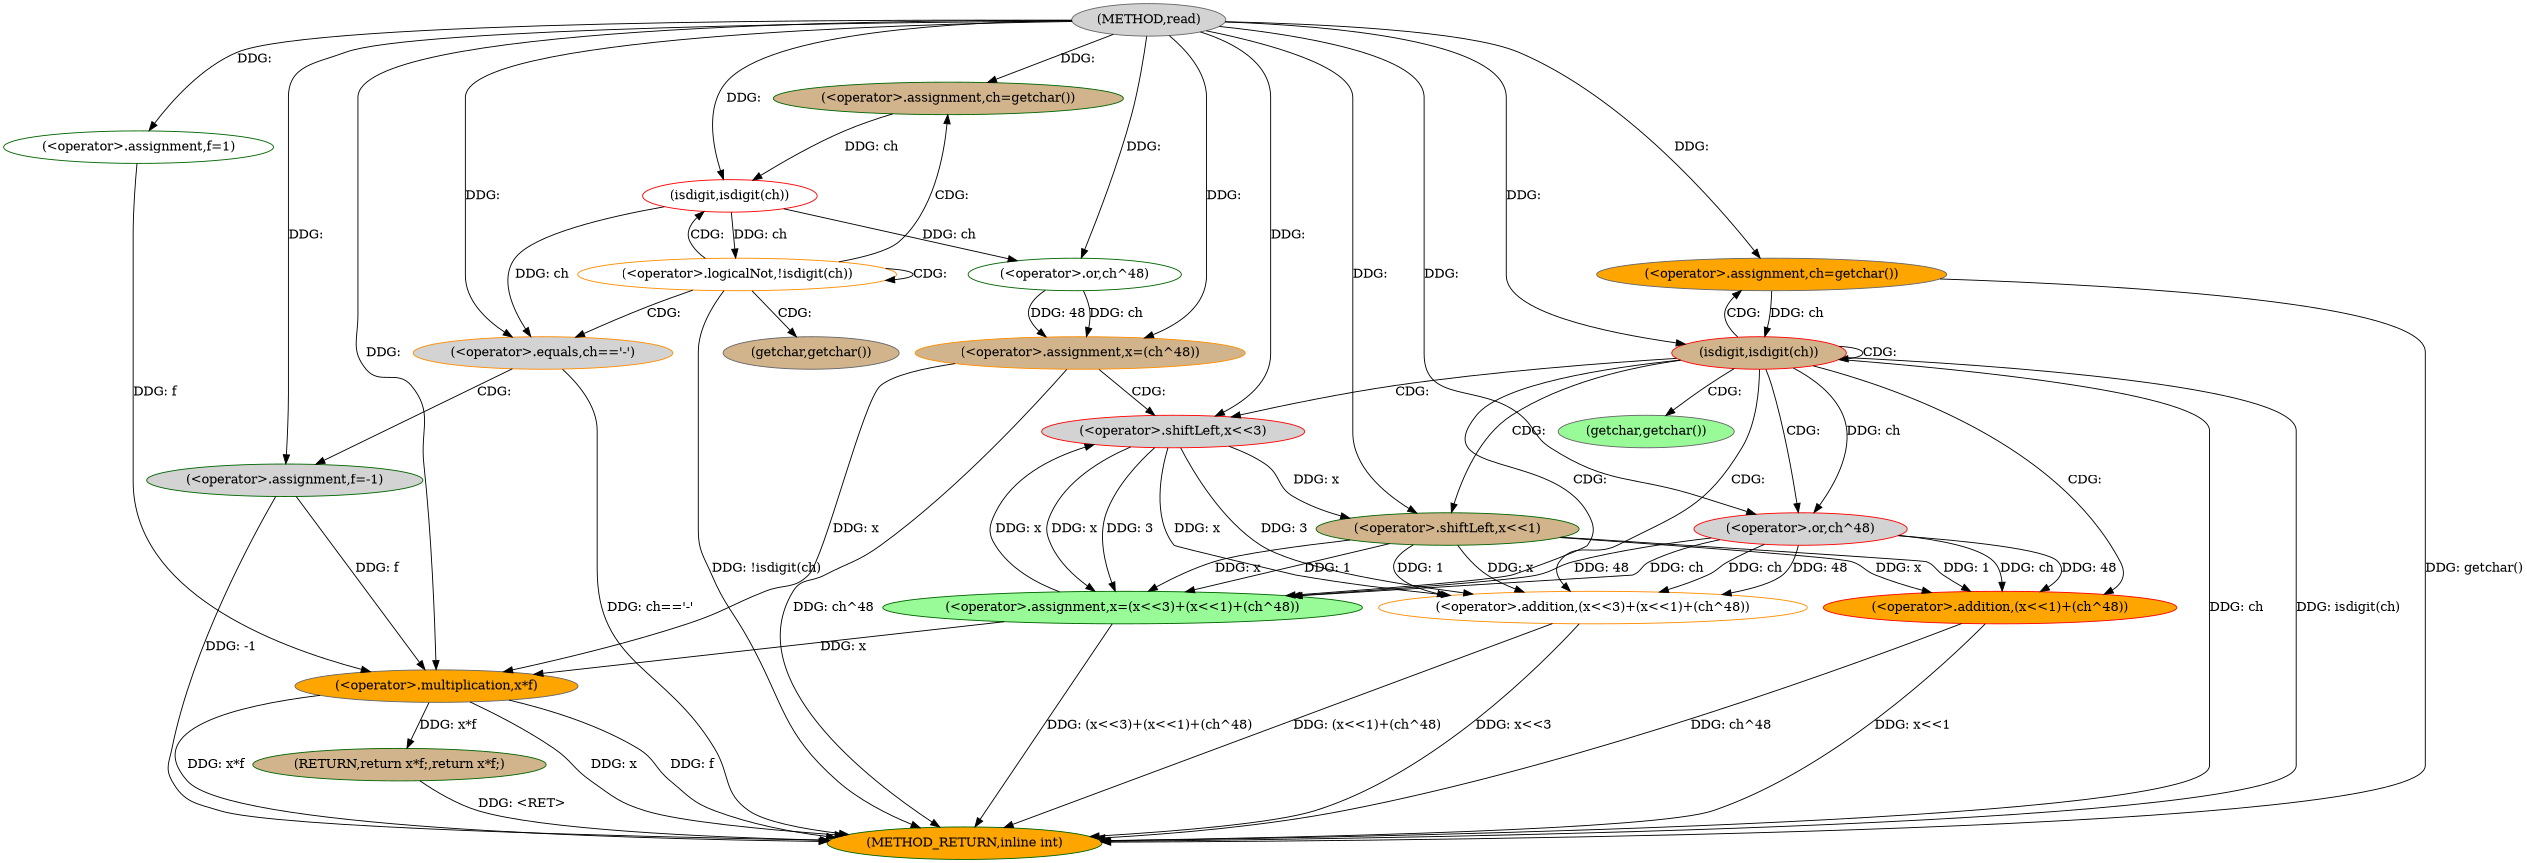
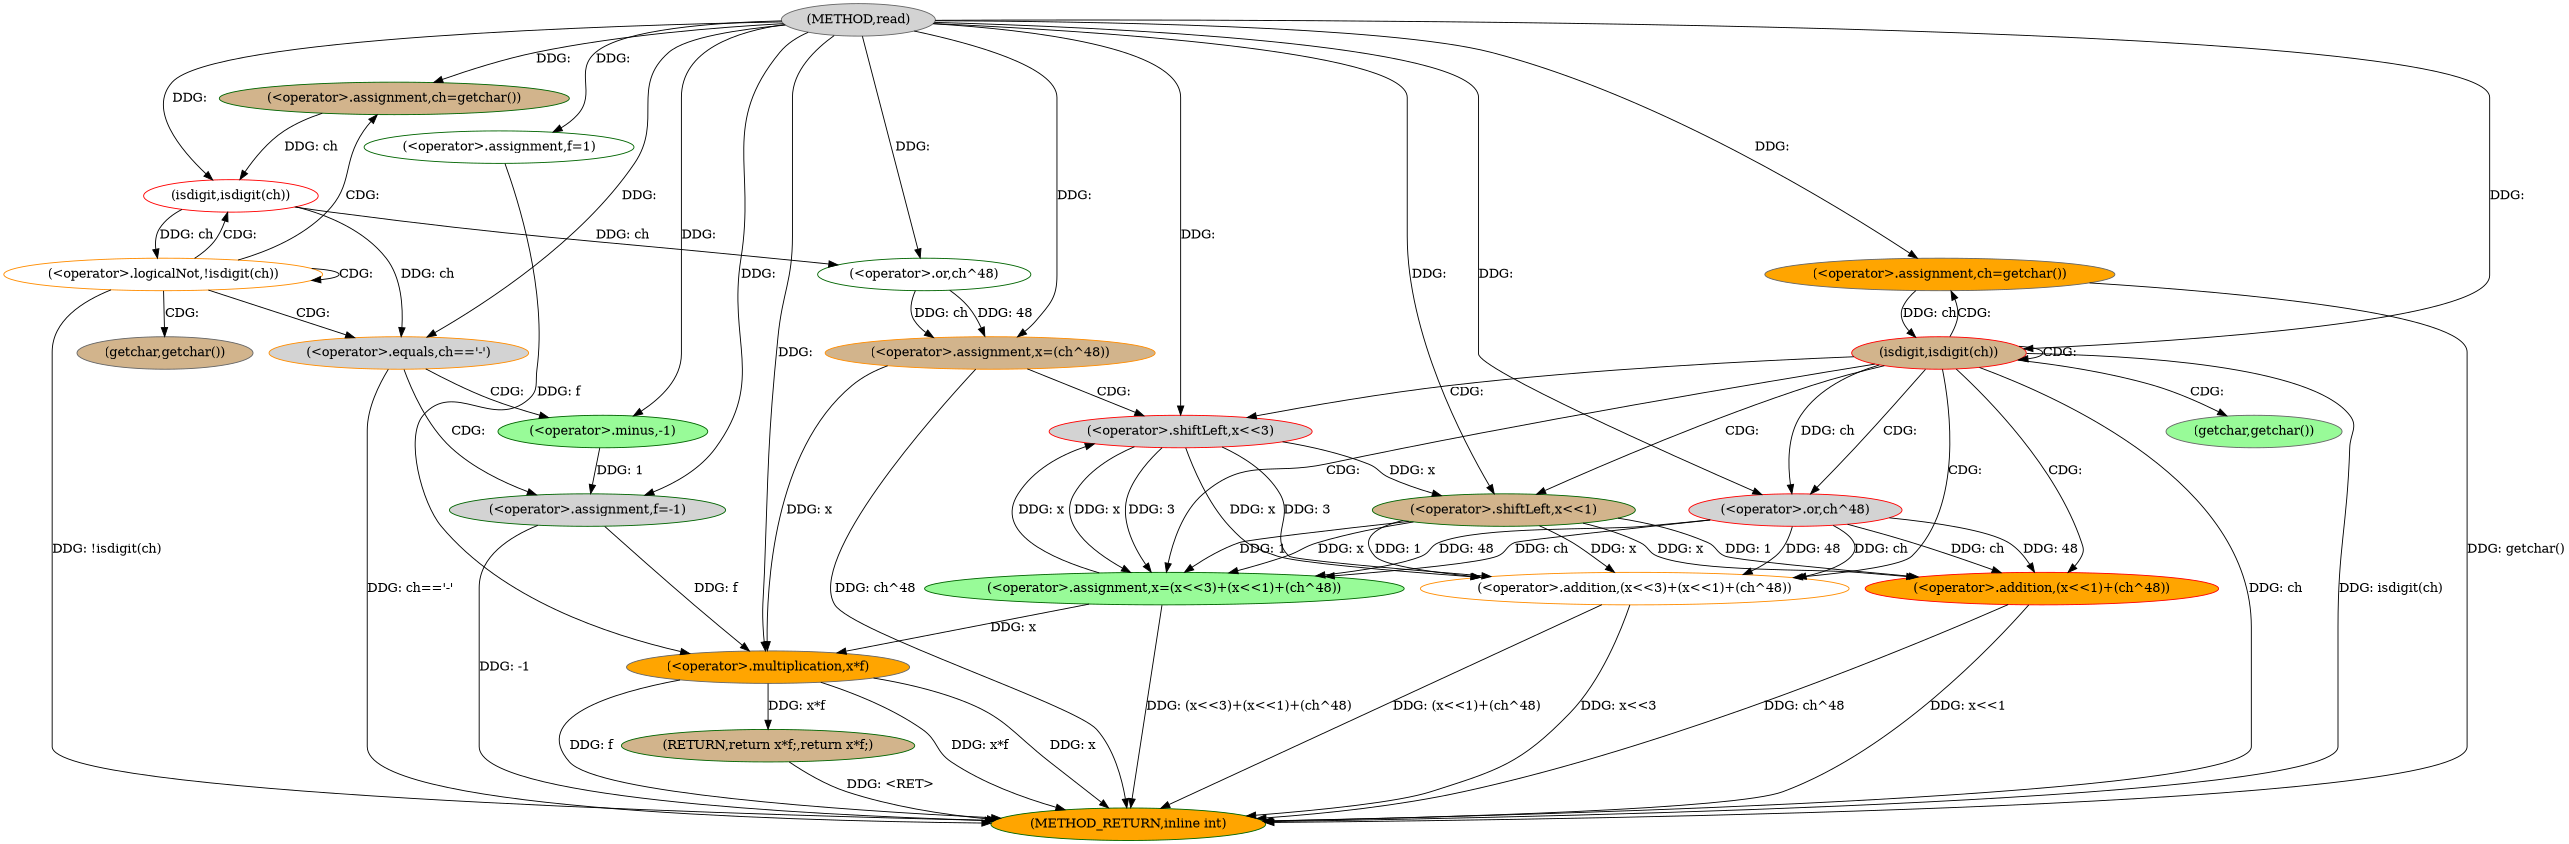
node "(<operator>.minus,-1)": added
